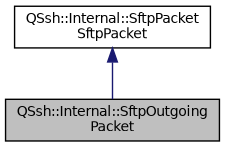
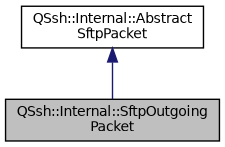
node "QSsh::Internal::SftpPacket SftpPacket": label "QSsh::Internal::SftpPacket SftpPacket" -> "QSsh::Internal::Abstract SftpPacket"
